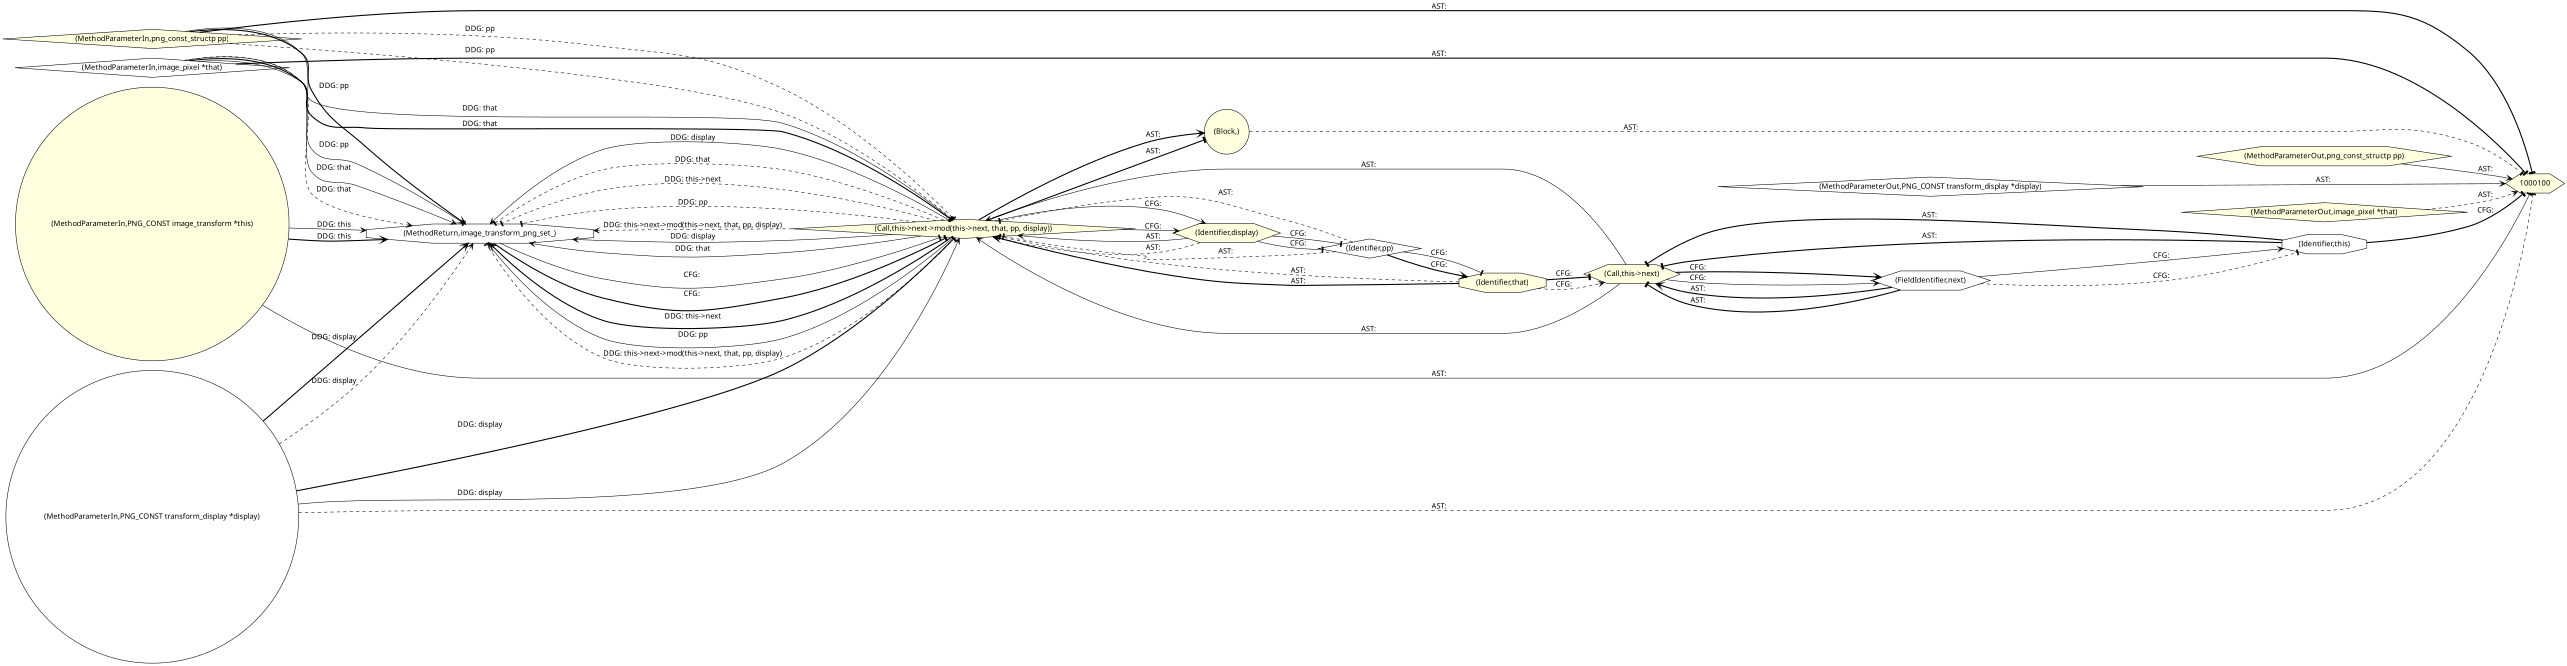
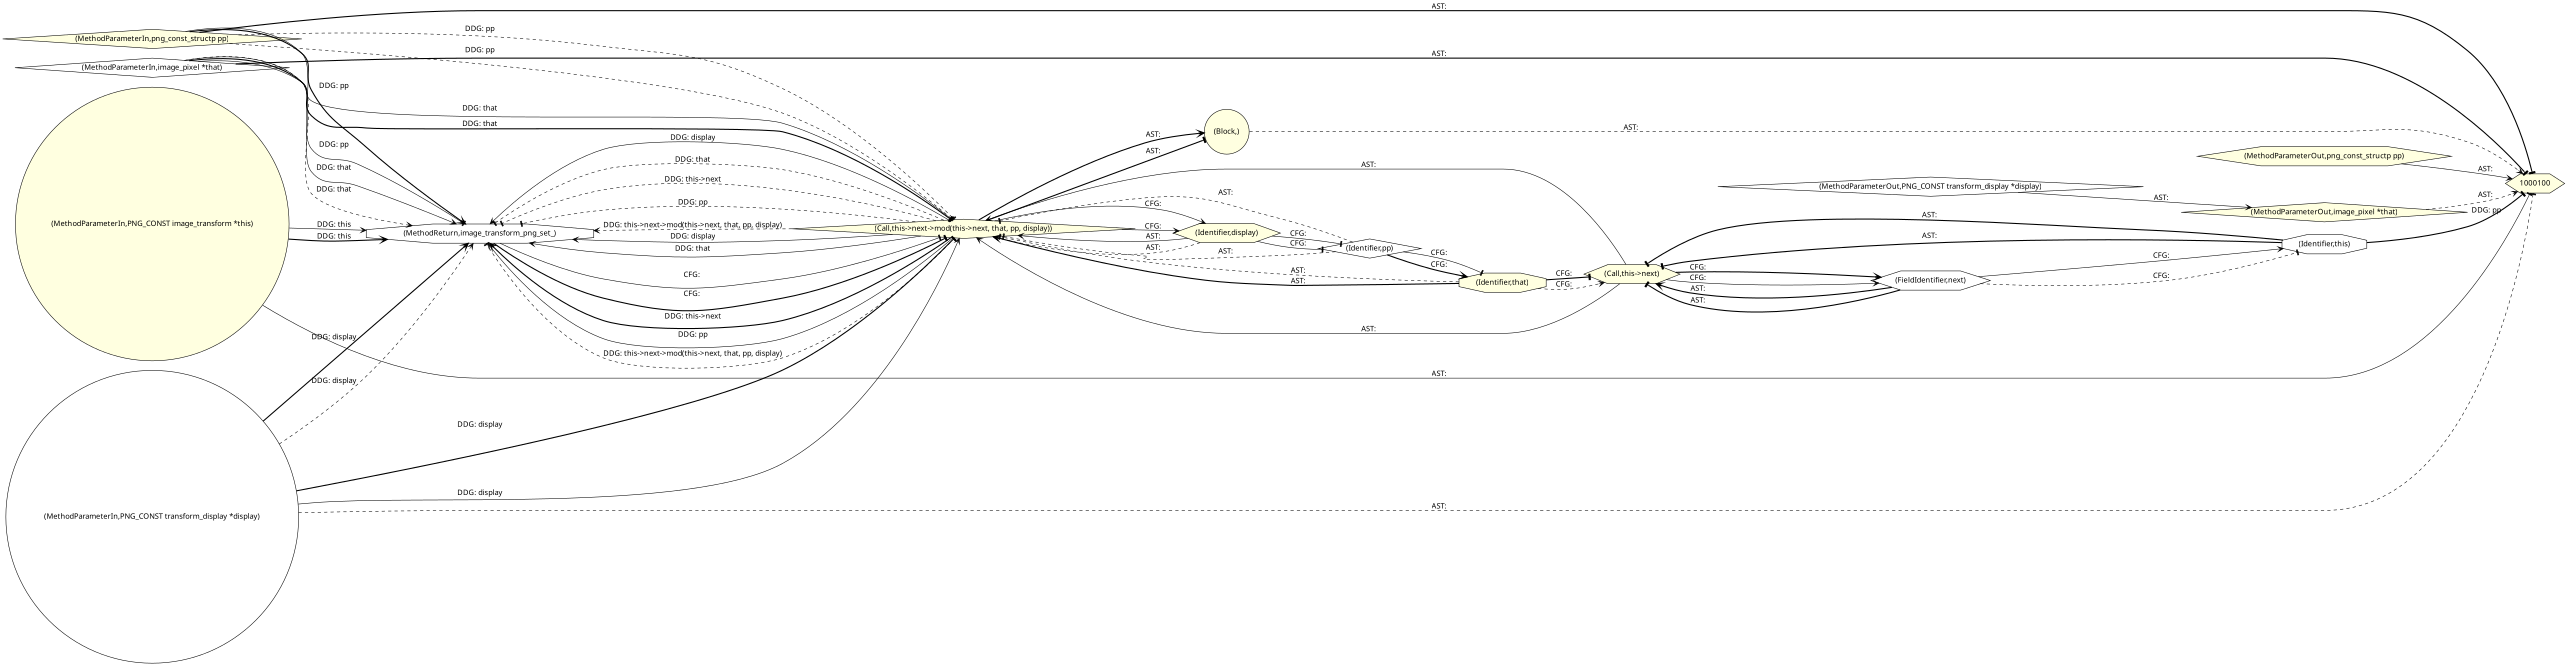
edge "(Block,)" -> "1000100": arrowhead tee -> vee
edge "(MethodParameterOut,PNG_CONST transform_display *display)" -> "1000100": now "(MethodParameterOut,PNG_CONST transform_display *display)" -> "(MethodParameterOut,image_pixel *that)"
edge "(Identifier,this)" -> "1000100": label "CFG: " -> "DDG: pp"
